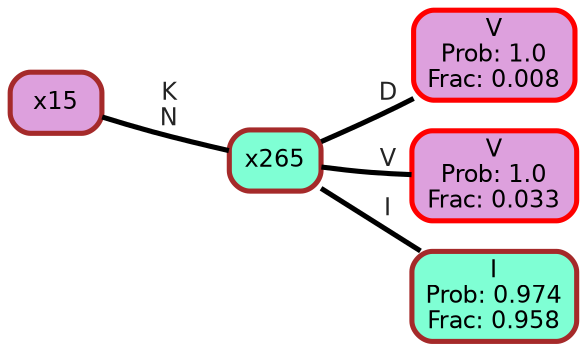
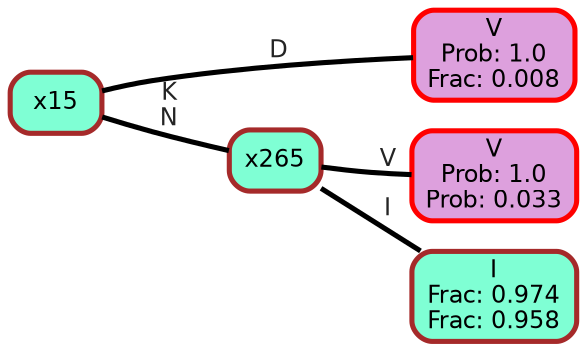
node "x15": fillcolor plum -> aquamarine
edge "V Prob: 1.0 Frac: 0.008" -- "x265": now "V Prob: 1.0 Frac: 0.008" -- "x15"
node "V Prob: 1.0 Frac: 0.033": label "V Prob: 1.0 Frac: 0.033" -> "V Prob: 1.0 Prob: 0.033"
node "I Prob: 0.974 Frac: 0.958": label "I Prob: 0.974 Frac: 0.958" -> "I Frac: 0.974 Frac: 0.958"
